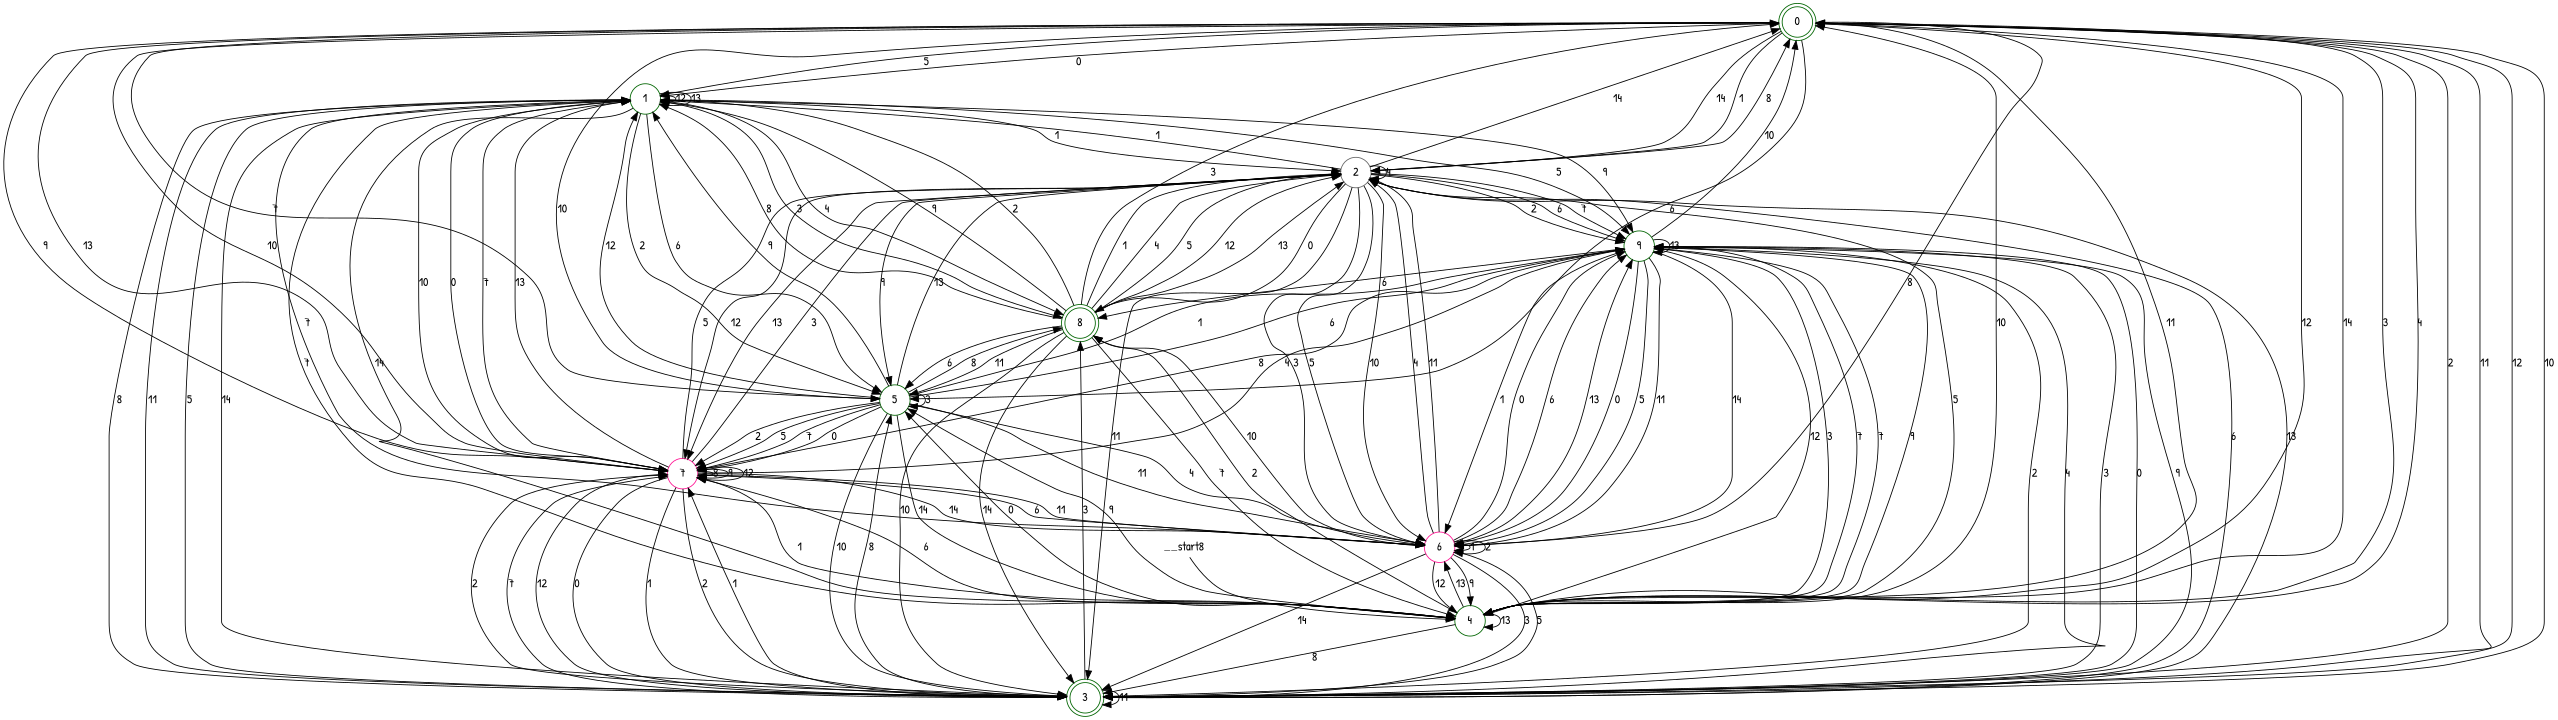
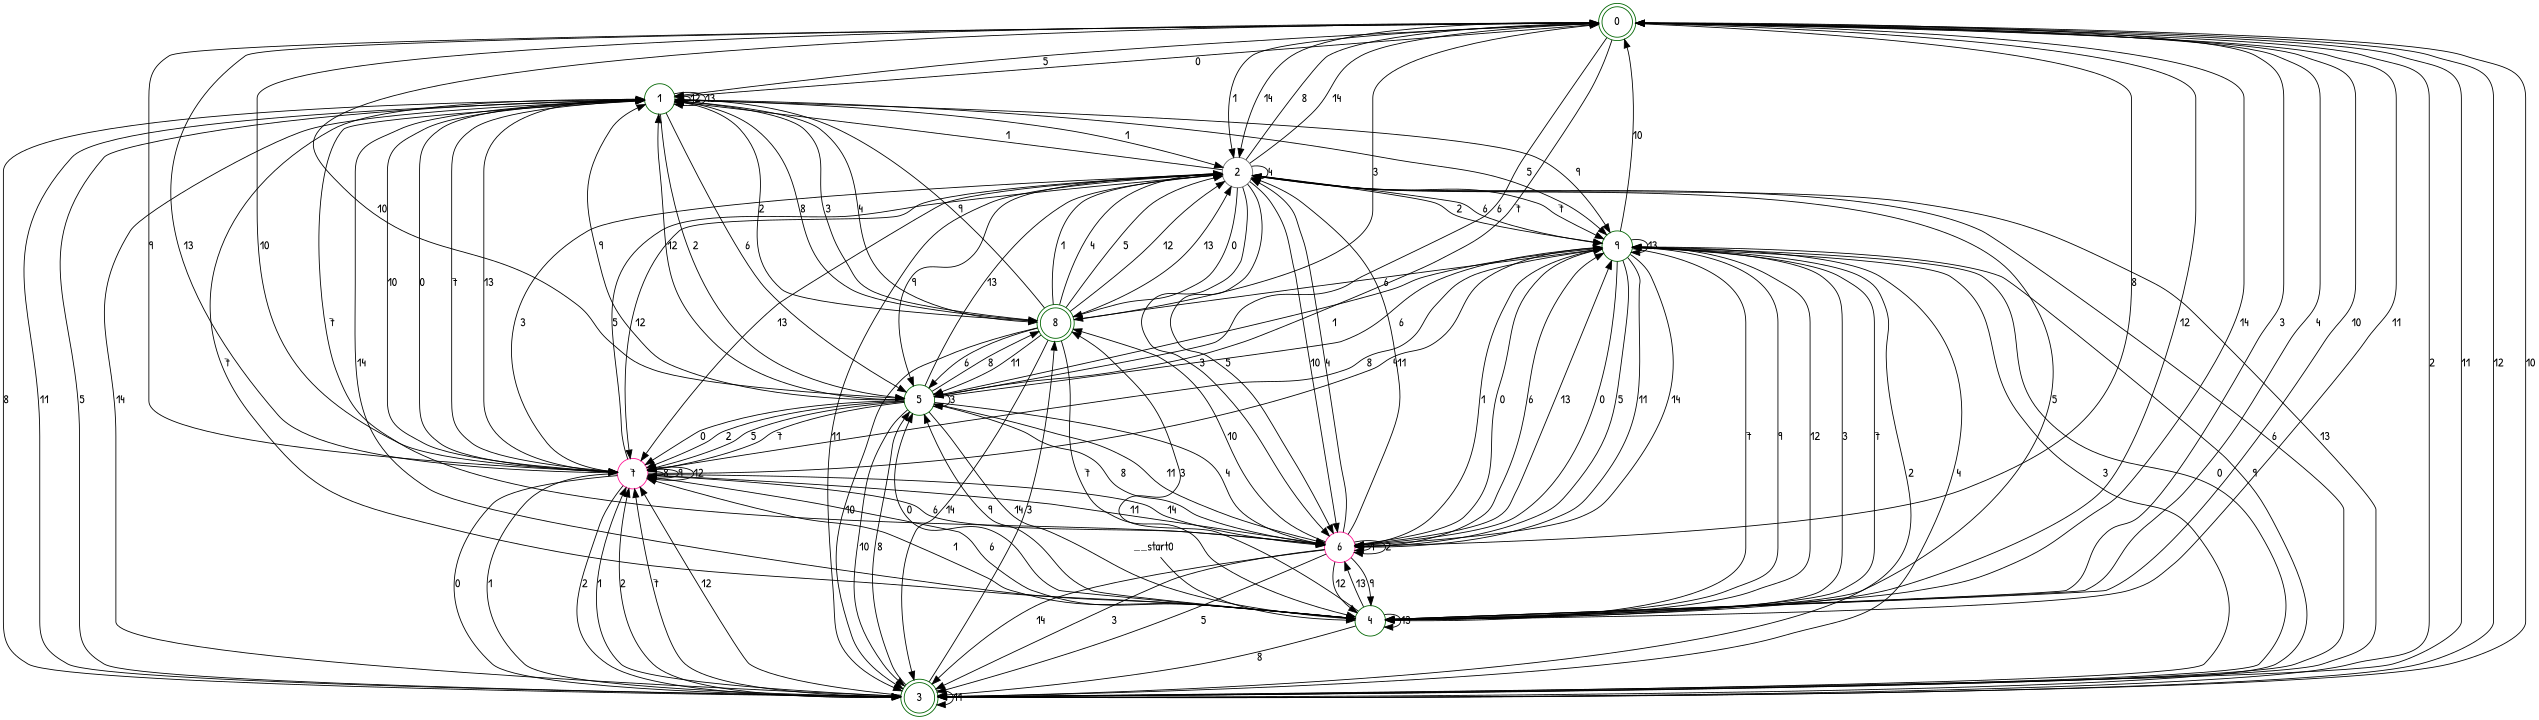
edge "4" -> "8": label "2" -> "3"
edge "6" -> "5": added, label "8"
node "__start8": label "__start8" -> "__start0"
